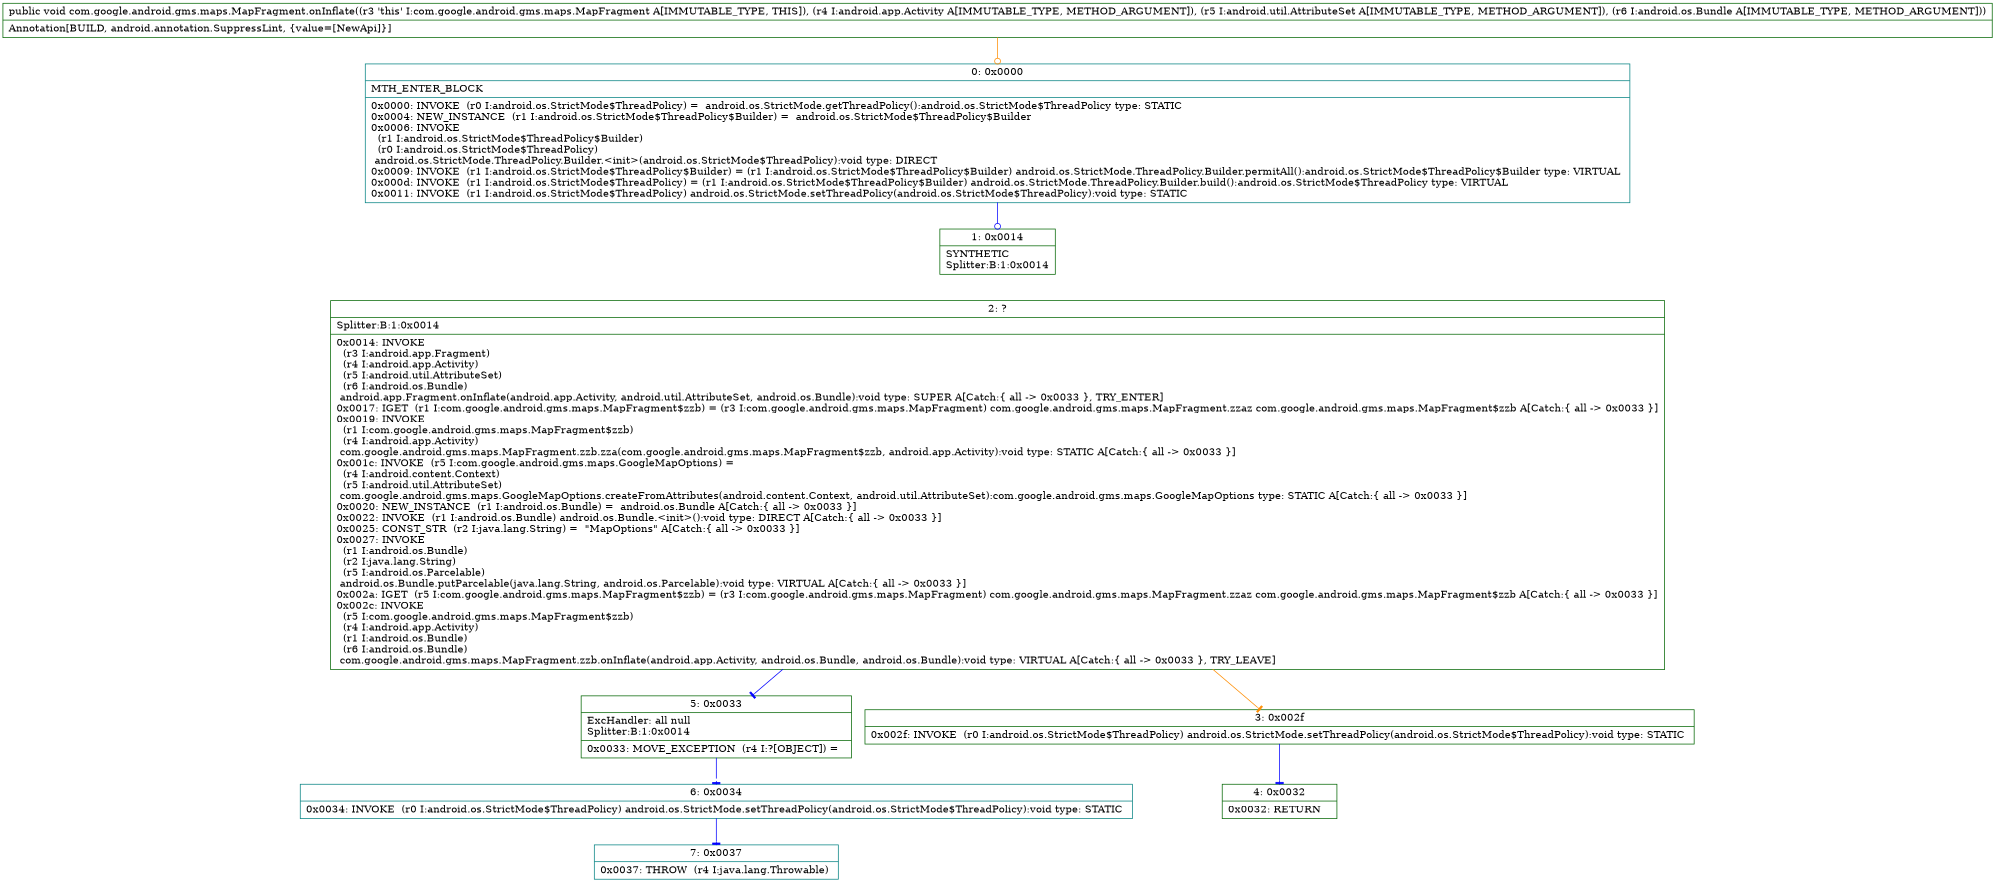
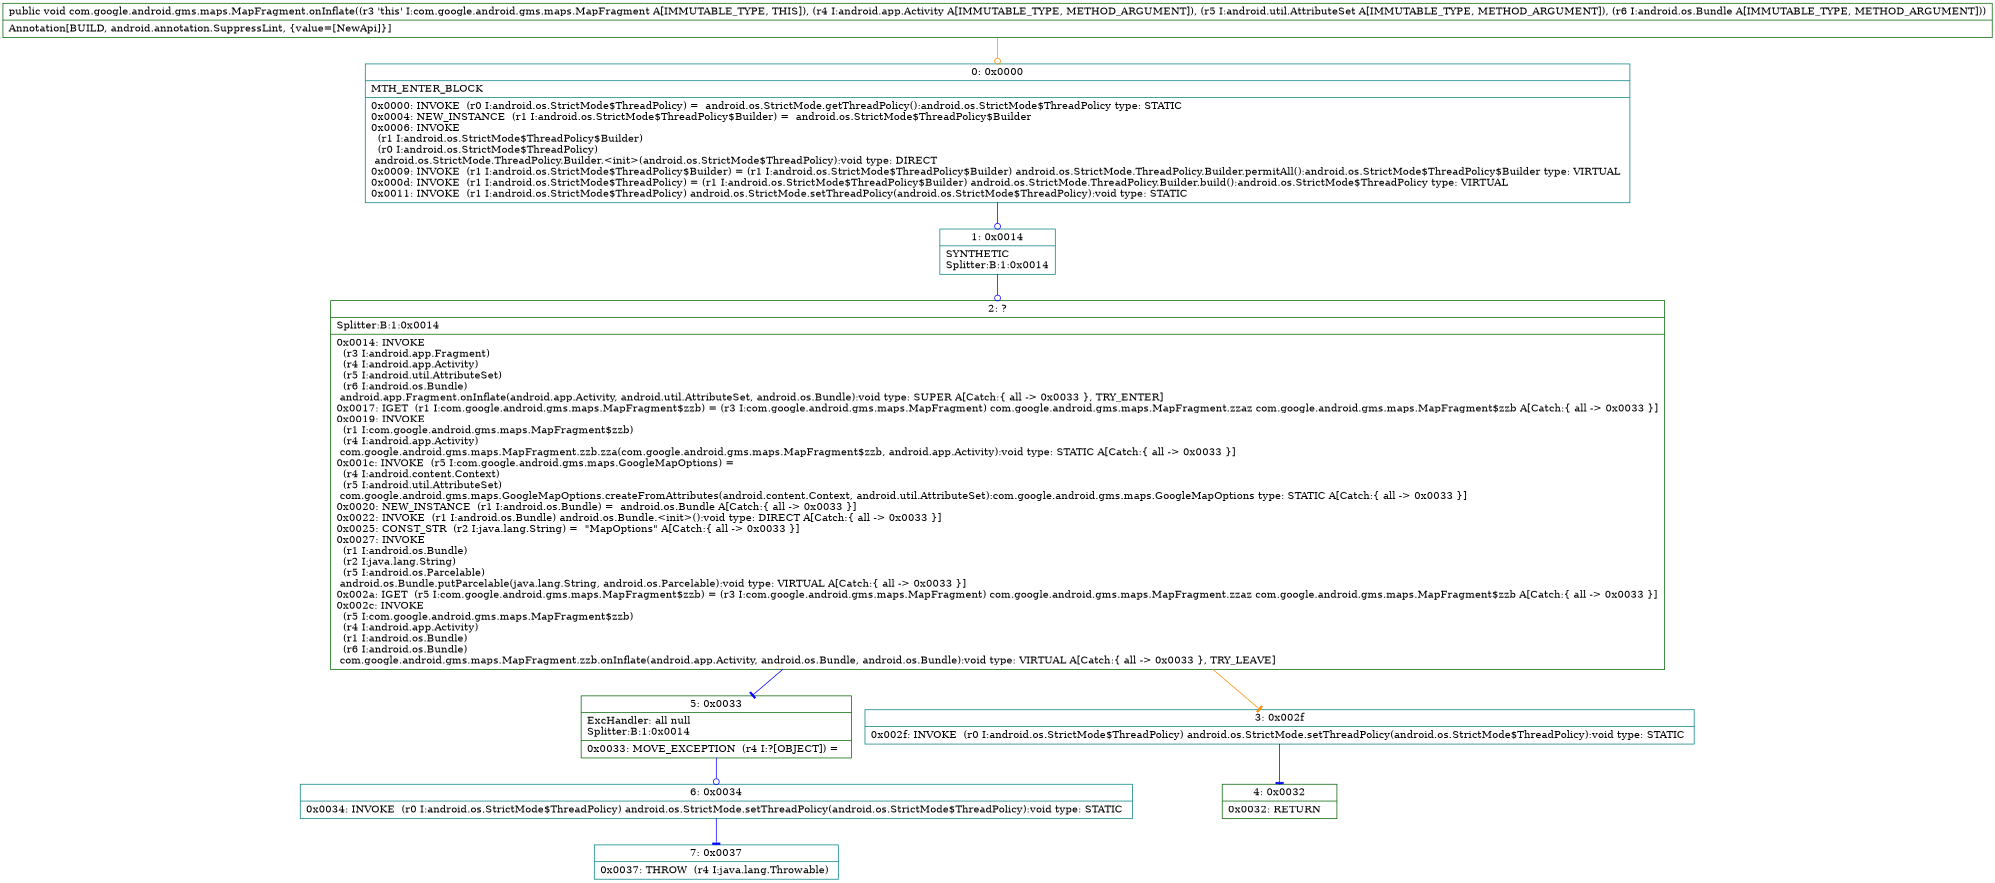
node "1: 0x0014": color darkgreen -> teal
edge "1: 0x0014" -> "2: ?": added
node "3: 0x002f": color darkgreen -> teal
edge "5: 0x0033" -> "6: 0x0034": arrowhead tee -> odot
